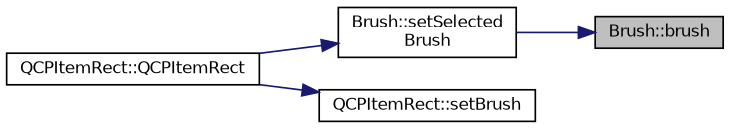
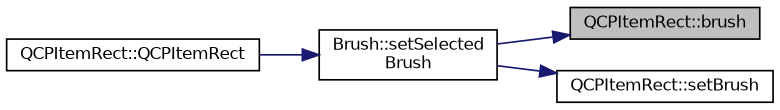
node "Brush::brush": label "Brush::brush" -> "QCPItemRect::brush"
edge "QCPItemRect::QCPItemRect" -> "QCPItemRect::setBrush": now "Brush::setSelected Brush" -> "QCPItemRect::setBrush"
